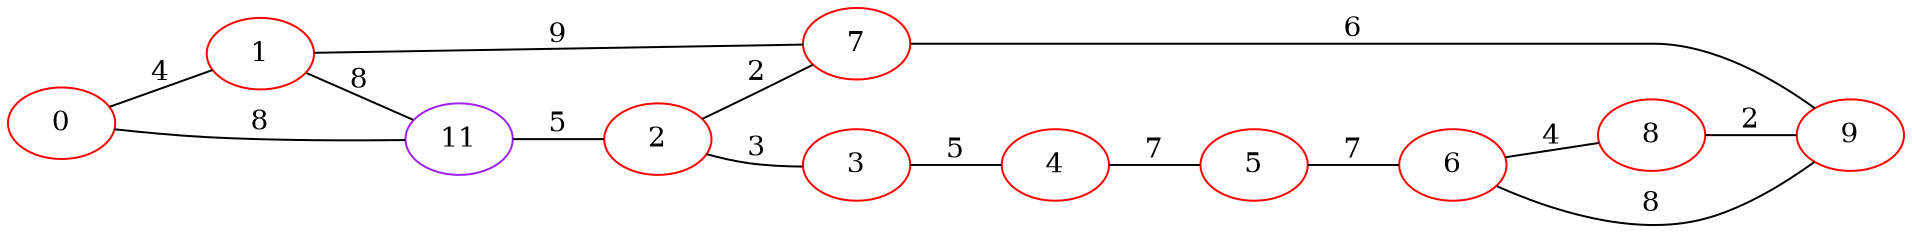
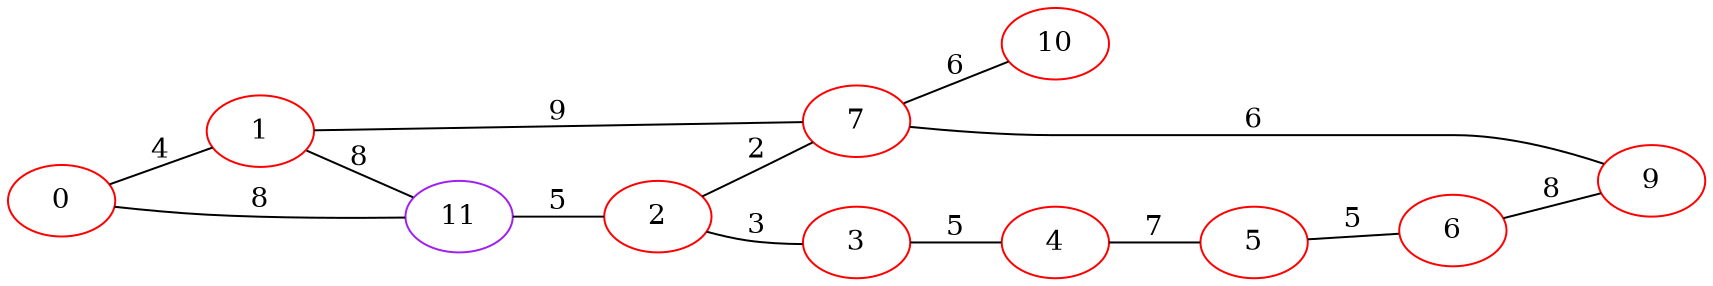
node "10": added
node "8": removed
edge "5" -- "6": label "7" -> "5"
